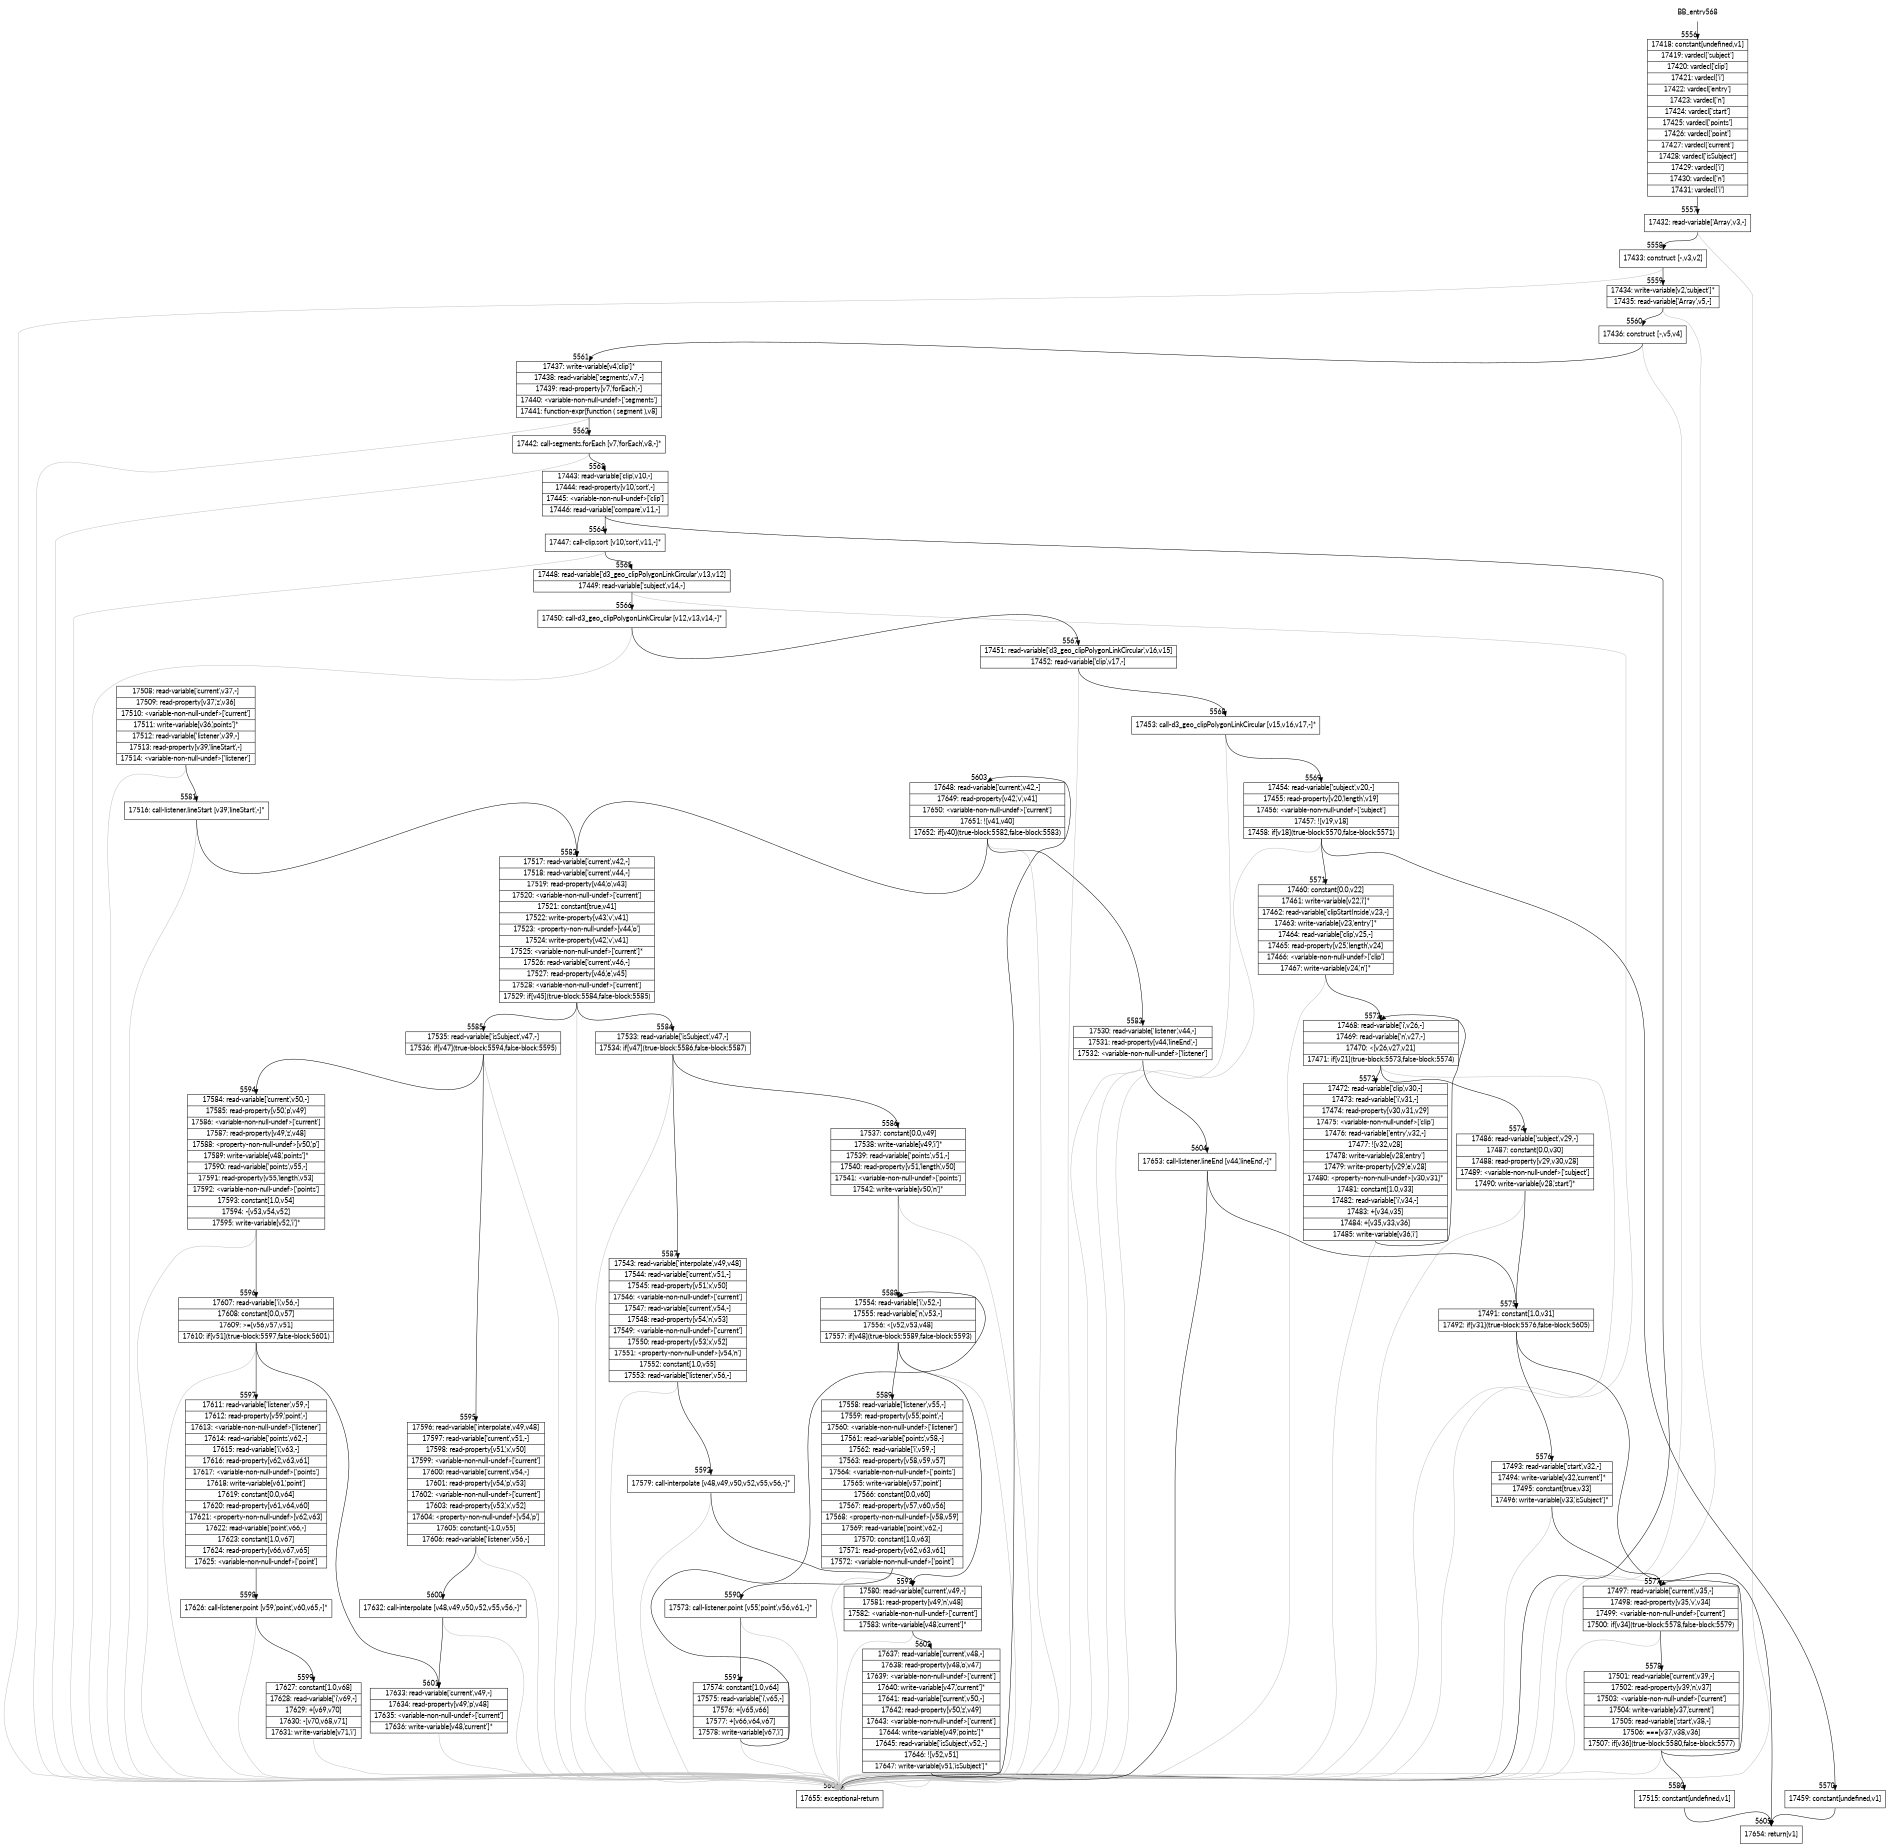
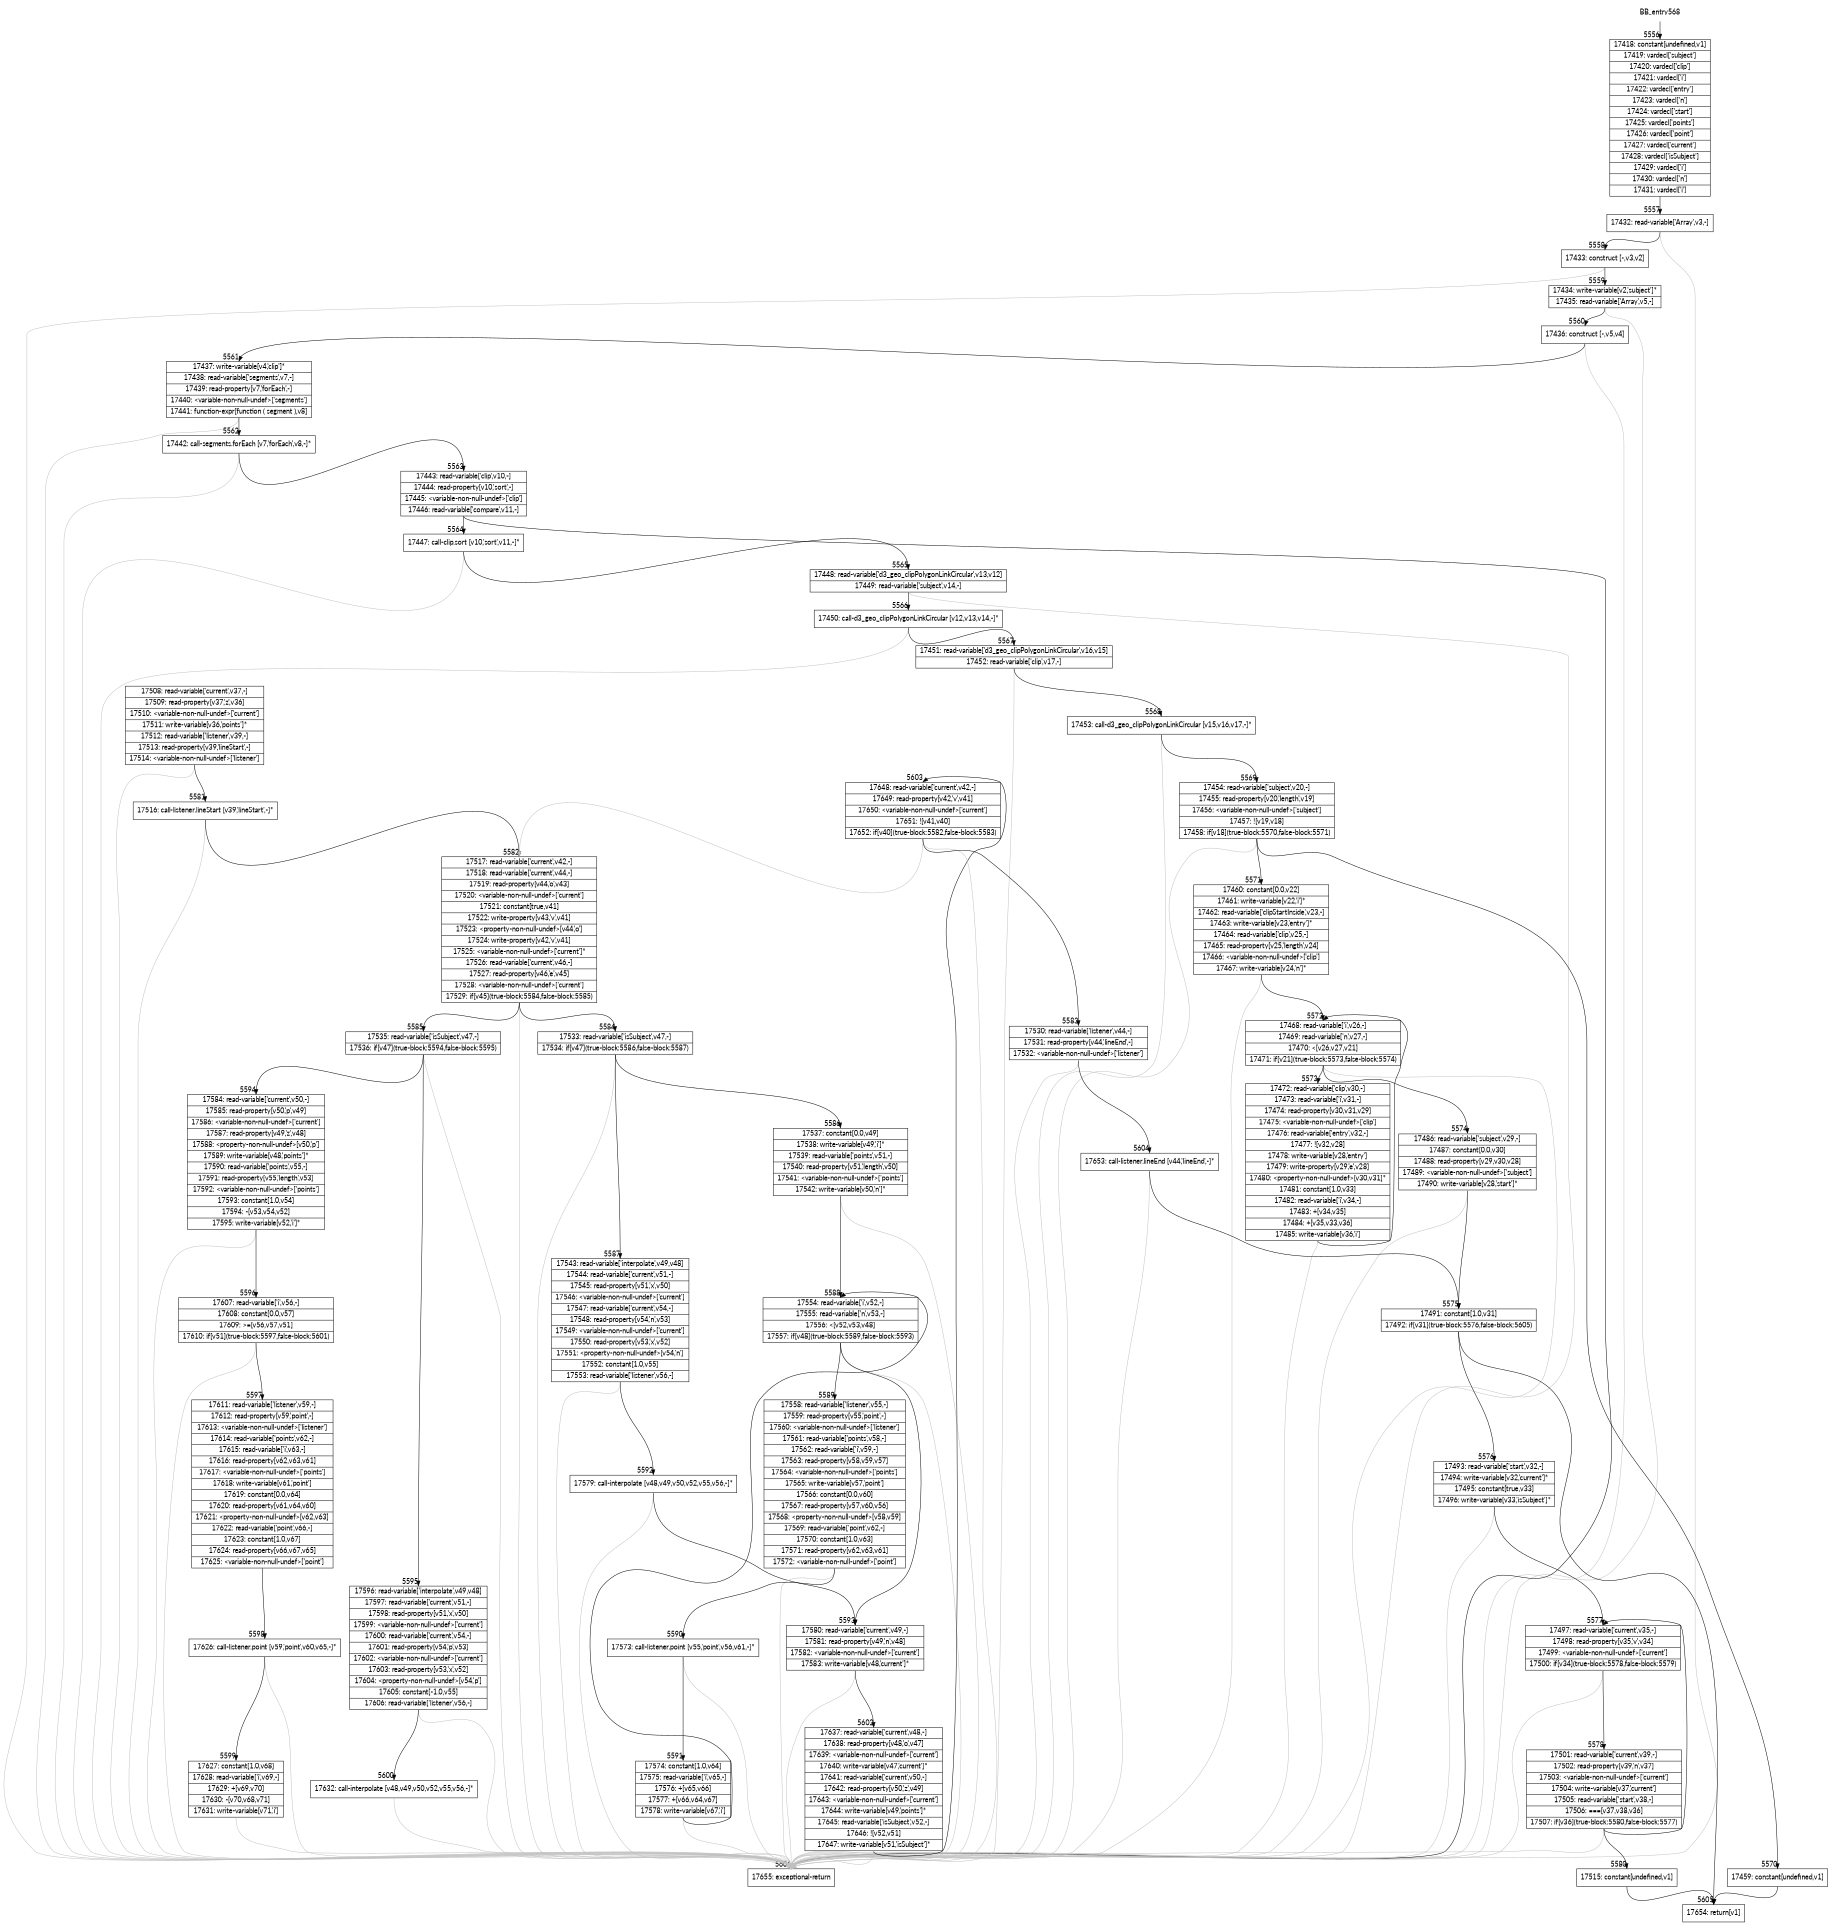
edge "17648: read-variable['current',v42,-]" -> "17517: read-variable['current',v42,-]": color black -> gray
edge "17653: call-listener.lineEnd [v44,'lineEnd',-]*" -> "17655: exceptional-return": color black -> gray
node "17633: read-variable['current',v49,-]": removed
